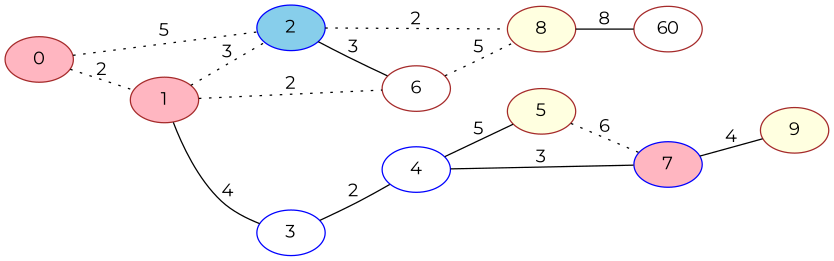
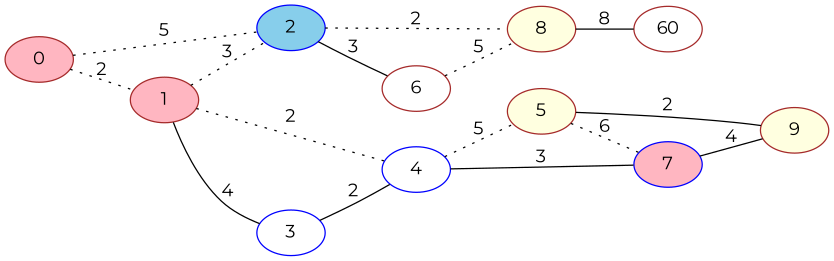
edge "6" -- "1": now "4" -- "1"
edge "5" -- "9": added, label "2"
edge "5" -- "4": style solid -> dotted
